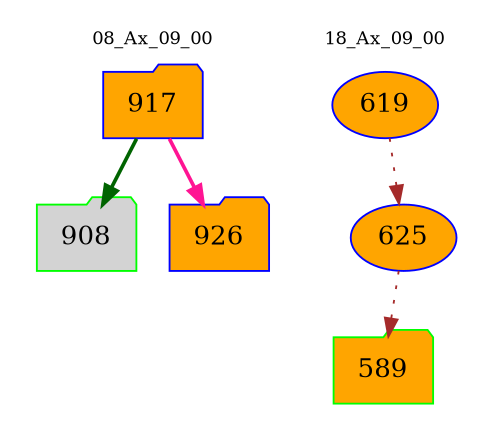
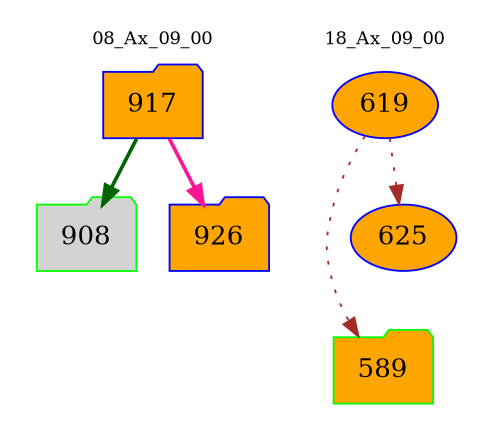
edge "625" -> "589": now "619" -> "589"
